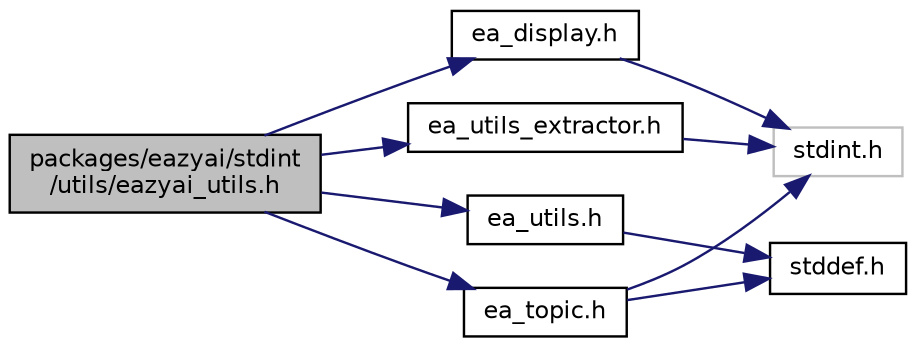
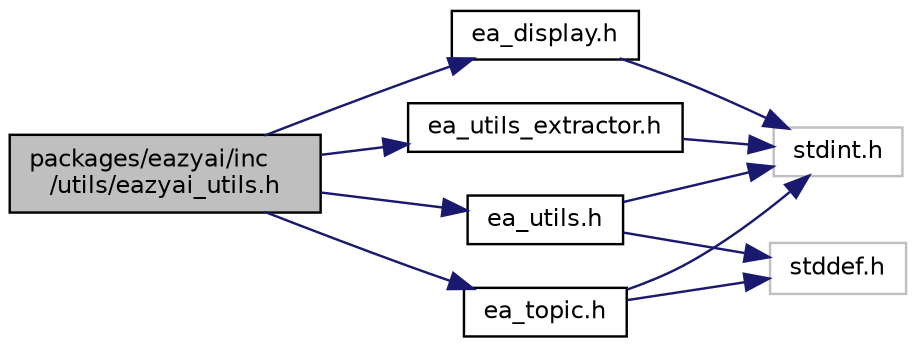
node "packages/eazyai/stdint /utils/eazyai_utils.h": label "packages/eazyai/stdint /utils/eazyai_utils.h" -> "packages/eazyai/inc /utils/eazyai_utils.h"
edge "ea_utils.h" -> "stdint.h": added
node "stddef.h": color black -> grey75
